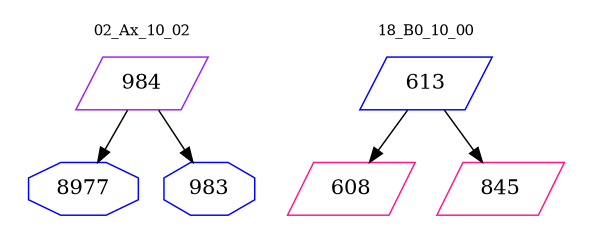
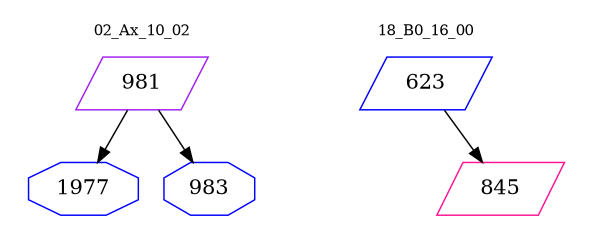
cluster "18_B0_10_00": label "18_B0_10_00" -> "18_B0_16_00"
node "984": label "984" -> "981"
node "613": label "613" -> "623"
node "8977": label "8977" -> "1977"
node "608": removed
